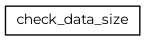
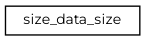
node "check_data_size": label "check_data_size" -> "size_data_size"
